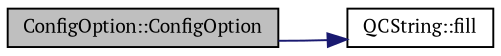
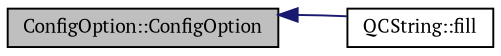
edge "ConfigOption::ConfigOption" -> "QCString::fill": reversed
